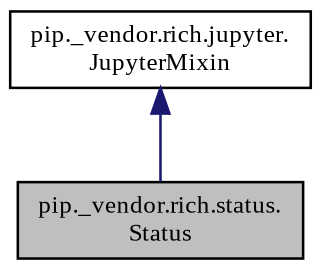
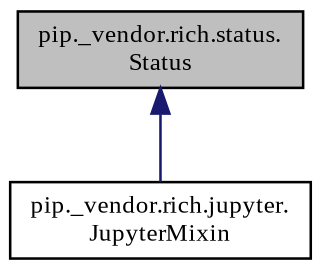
edge "pip._vendor.rich.status. Status" -> "pip._vendor.rich.jupyter. JupyterMixin": reversed
